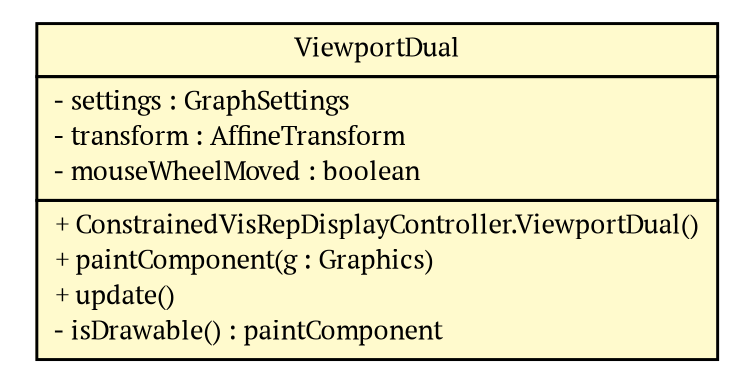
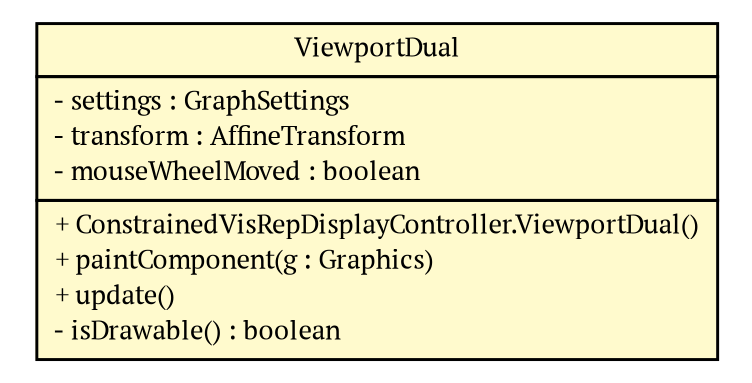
node "ViewportDual": text "- isDrawable() : paintComponent" -> "- isDrawable() : boolean"
